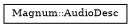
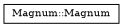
node "Magnum::AudioDesc": label "Magnum::AudioDesc" -> "Magnum::Magnum"
